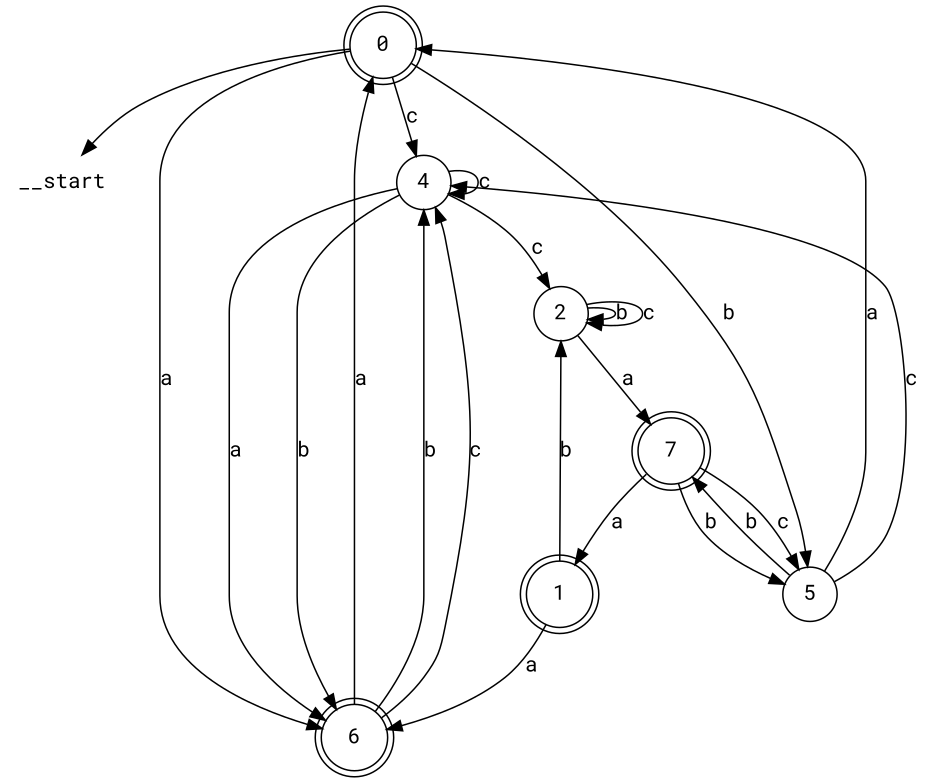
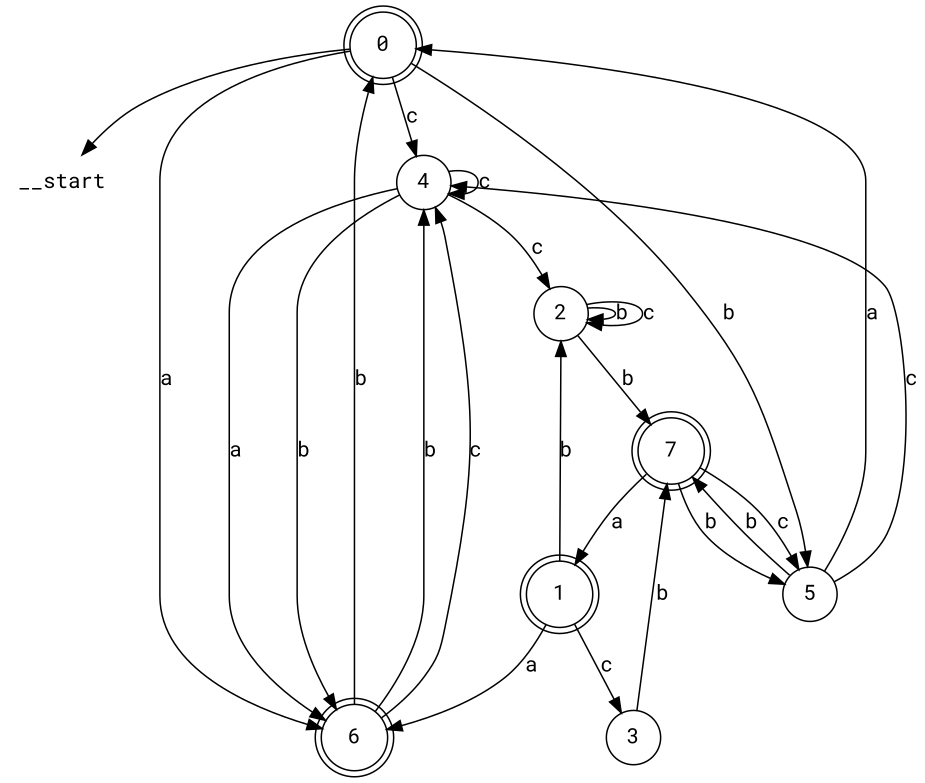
edge "6" -> "0": label "a" -> "b"
edge "2" -> "7": label "a" -> "b"
node "3": added
